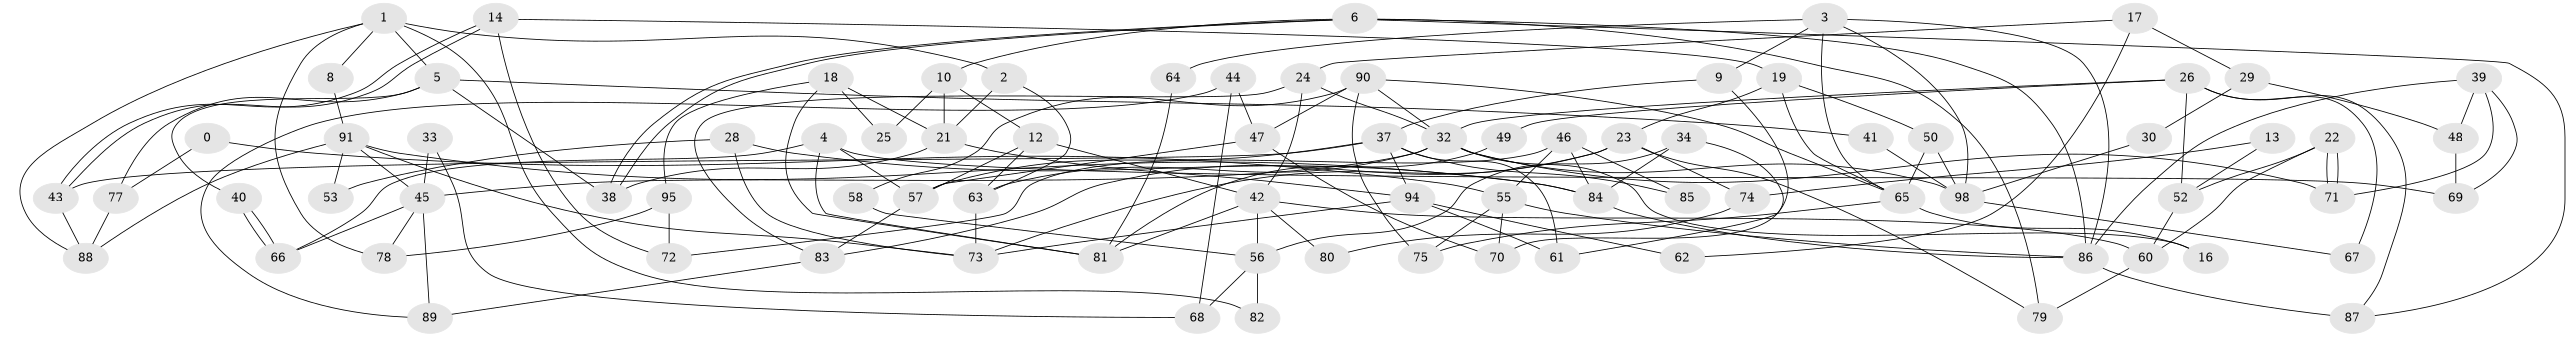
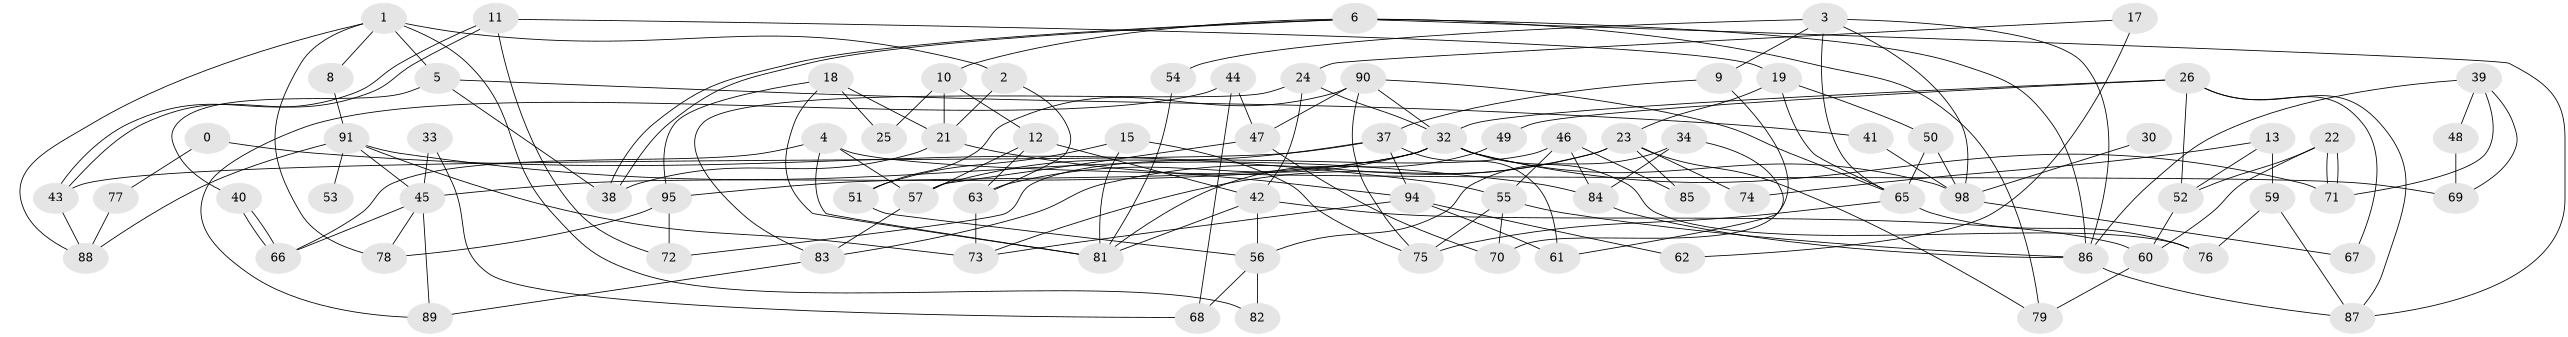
node "14": label "14" -> "11"
node "64": label "64" -> "54"
node "29": removed
edge "5" -- "77": removed
node "28": removed
node "15": added
edge "37" -- "85": now "23" -- "85"
edge "32" -- "95": added
node "58": label "58" -> "51"
node "59": added
node "80": removed
node "16": label "16" -> "76"
